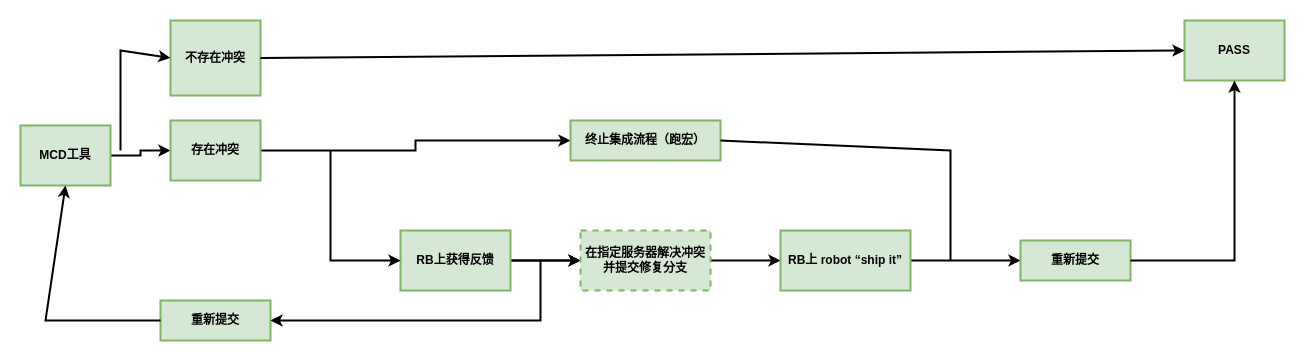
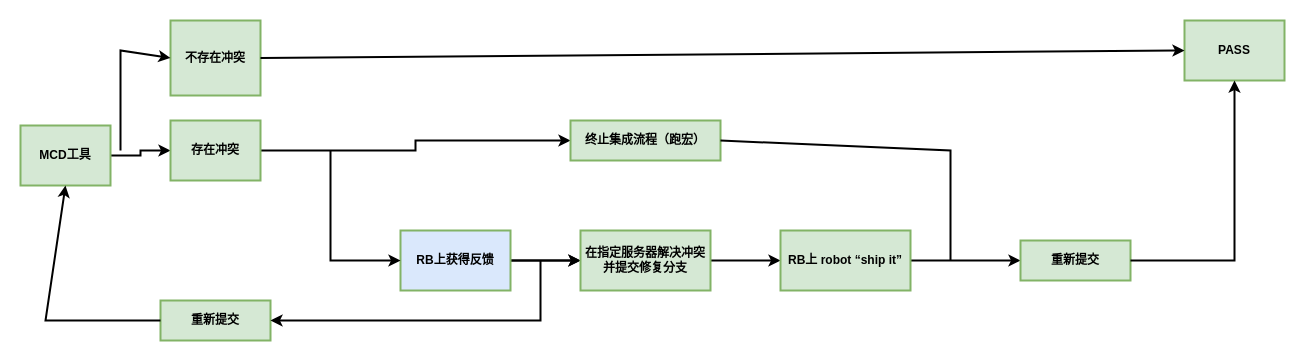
node "RB上获得反馈": fillcolor #d5e8d4 -> #dae8fc
node "在指定服务器解决冲突并提交修复分支": style dashed -> solid
